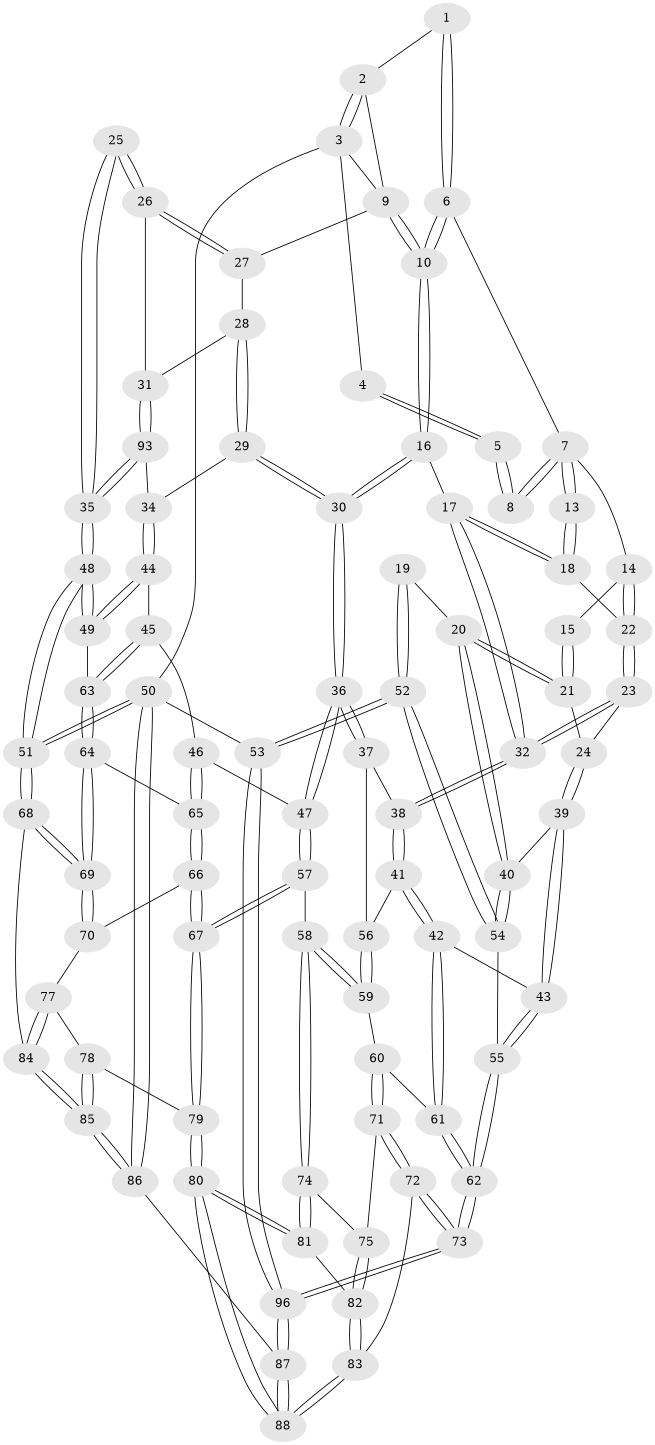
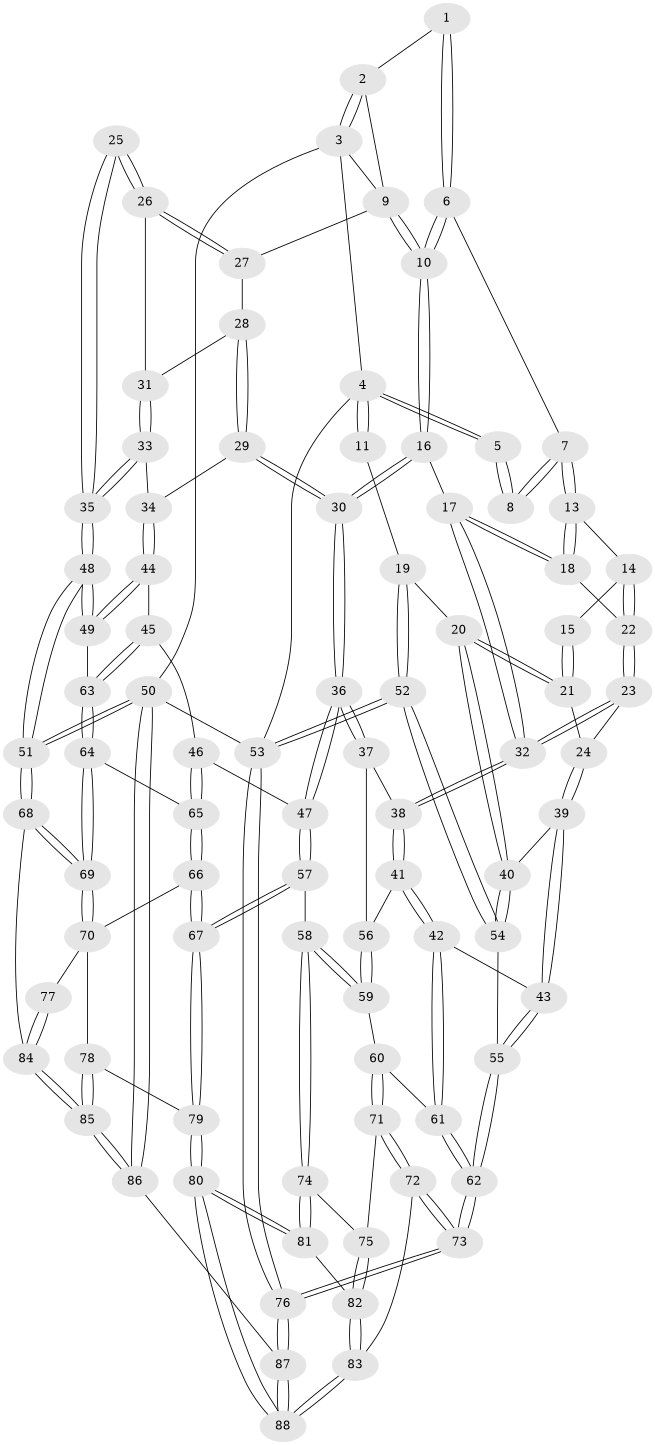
node "93": label "93" -> "33"
node "11": added
edge "7" -- "14": now "13" -- "14"
edge "4" -- "53": added
edge "77" -- "78": now "70" -- "78"
node "96": label "96" -> "76"
